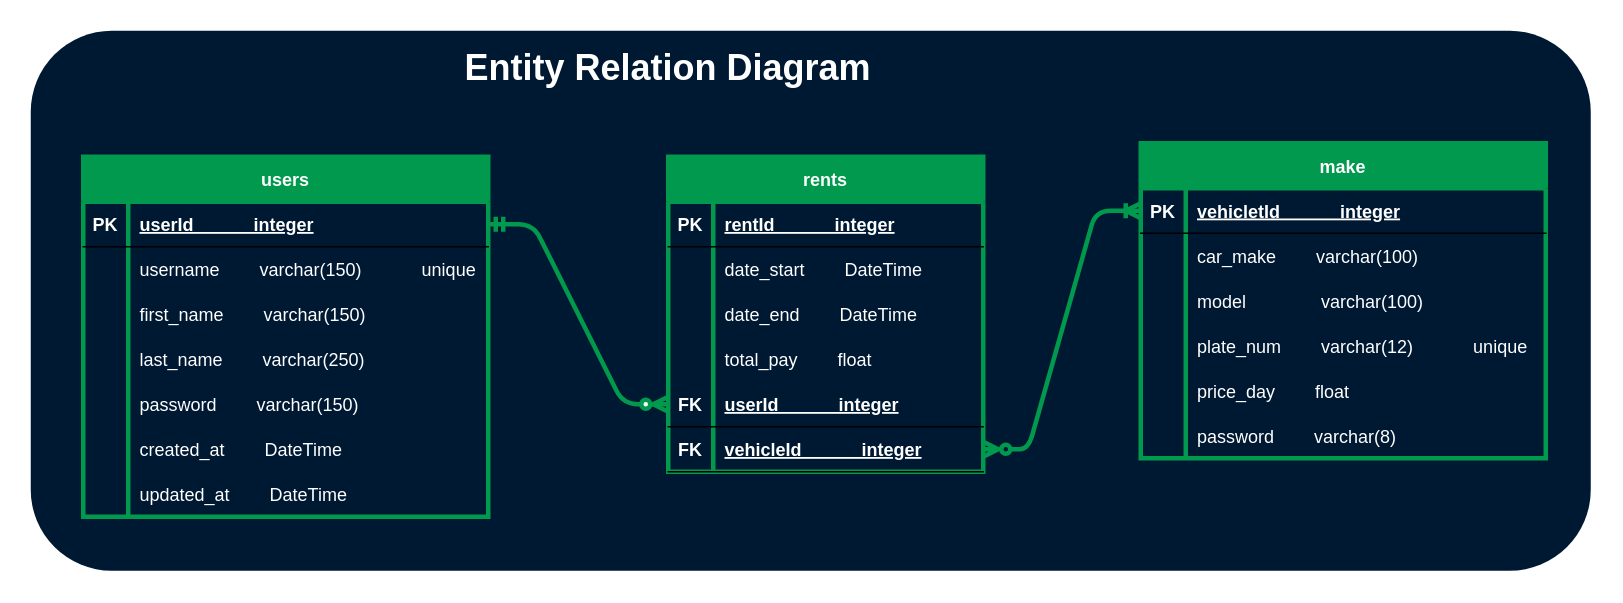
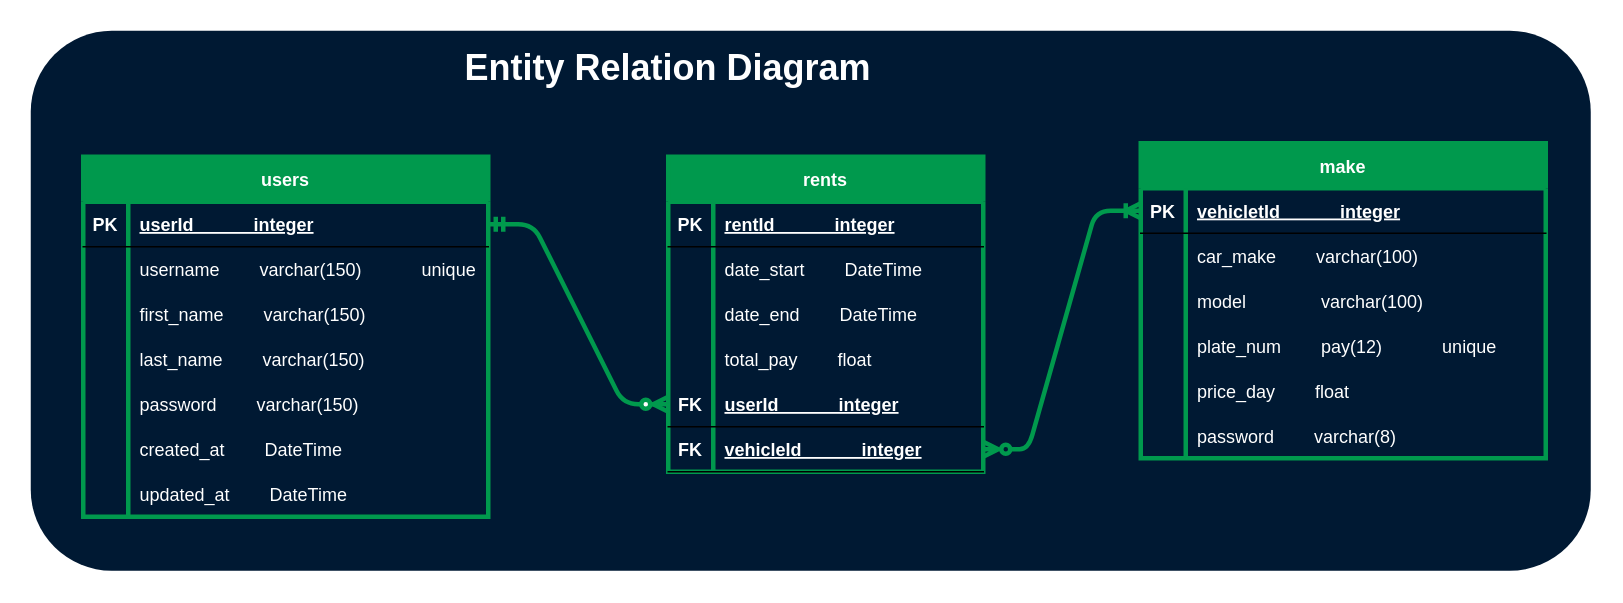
node "plate_num varchar(12) unique": label "plate_num varchar(12) unique" -> "plate_num pay(12) unique"
node "last_name varchar(250)": label "last_name varchar(250)" -> "last_name varchar(150)"
